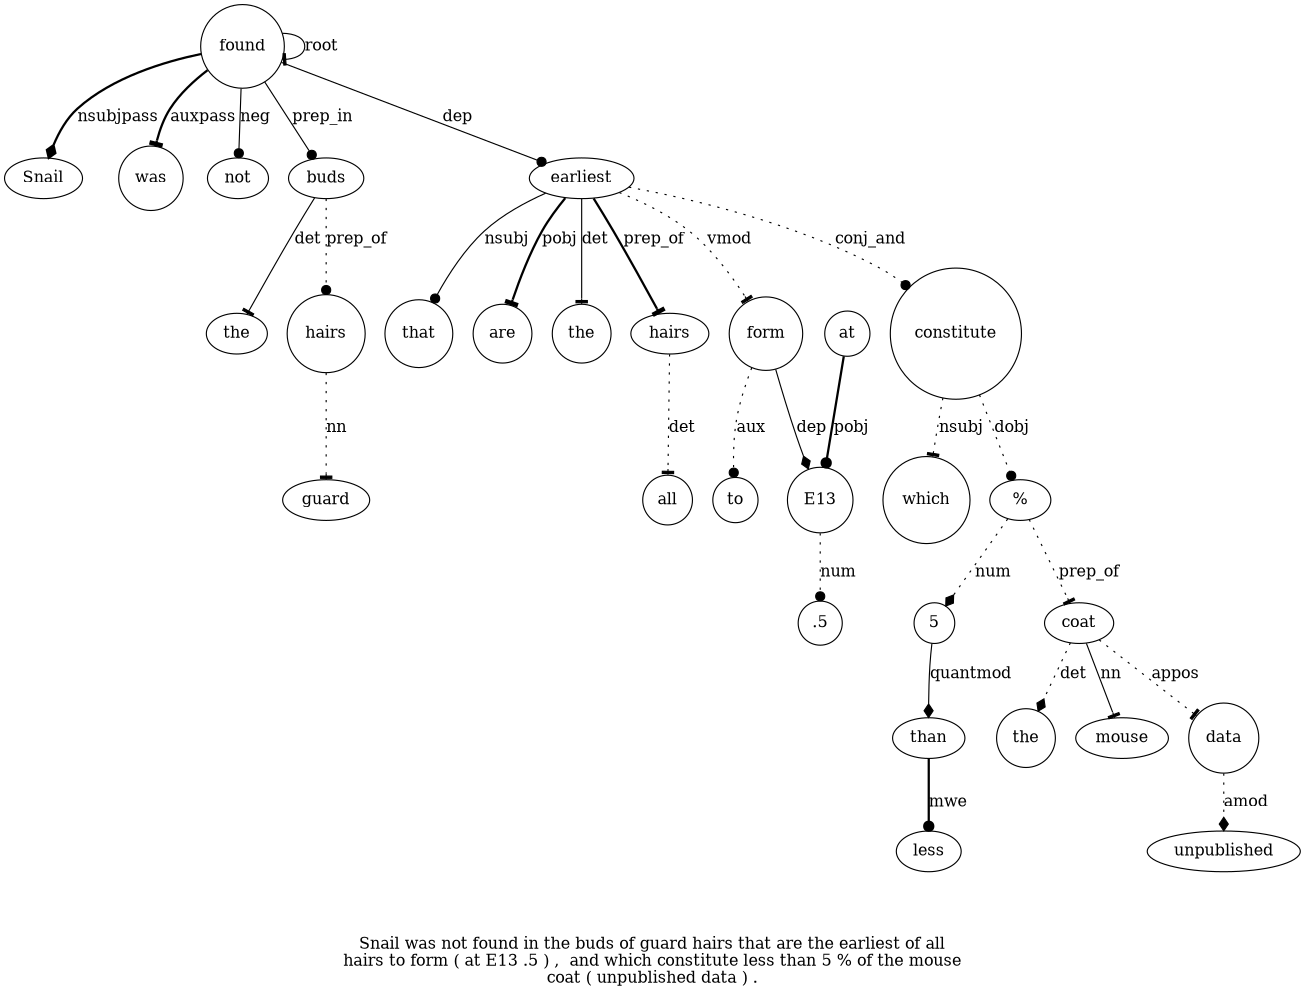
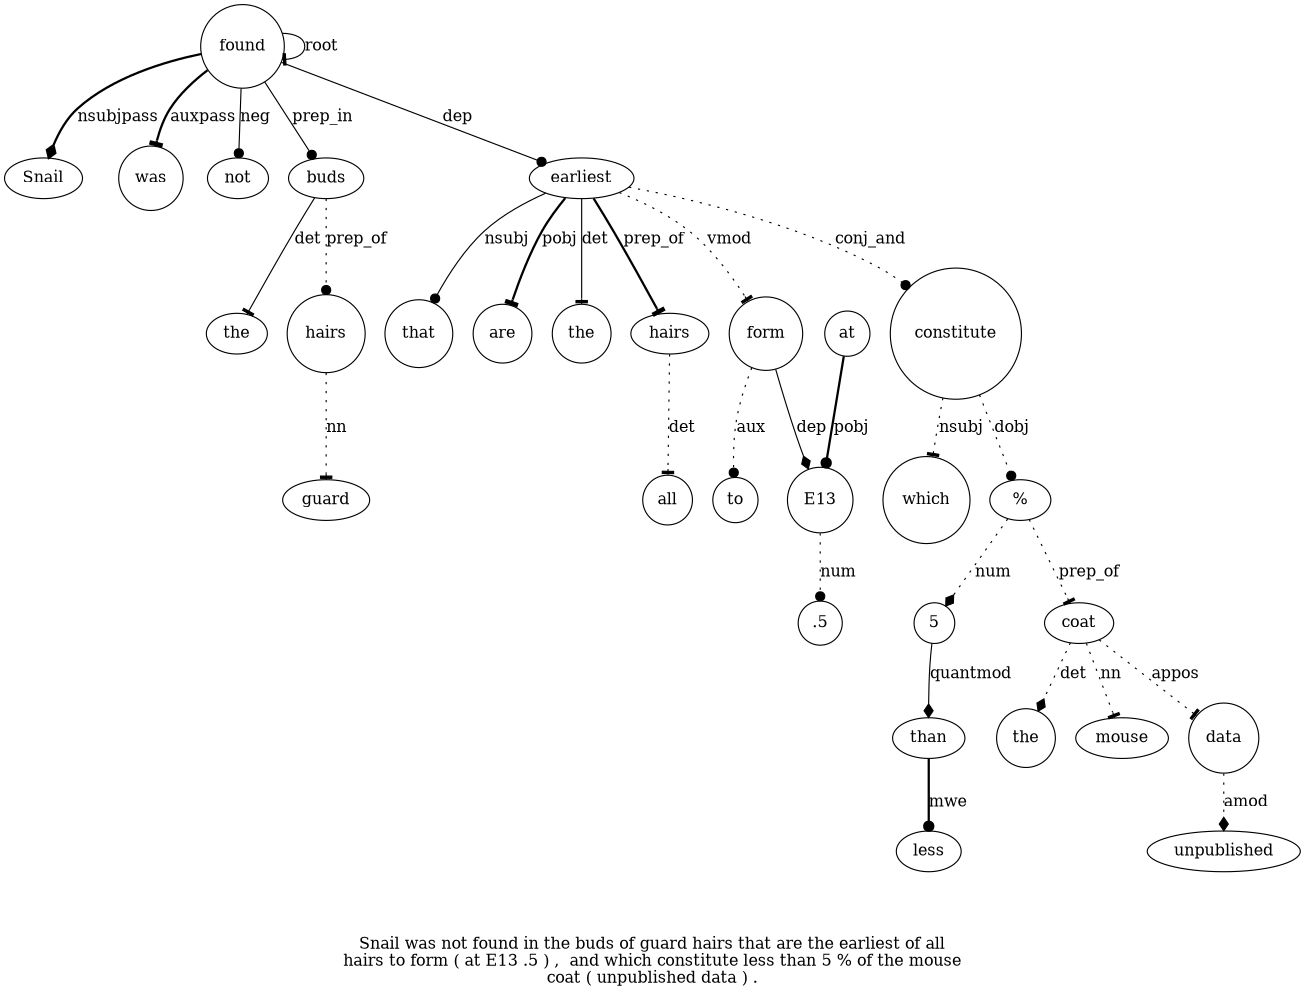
edge "coat" -> "mouse": style solid -> dotted
